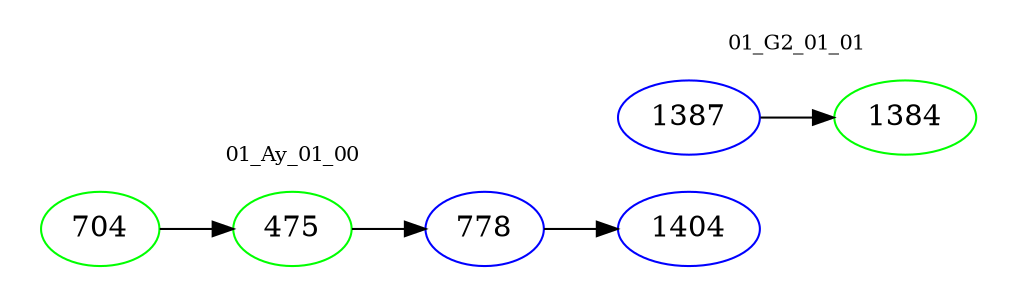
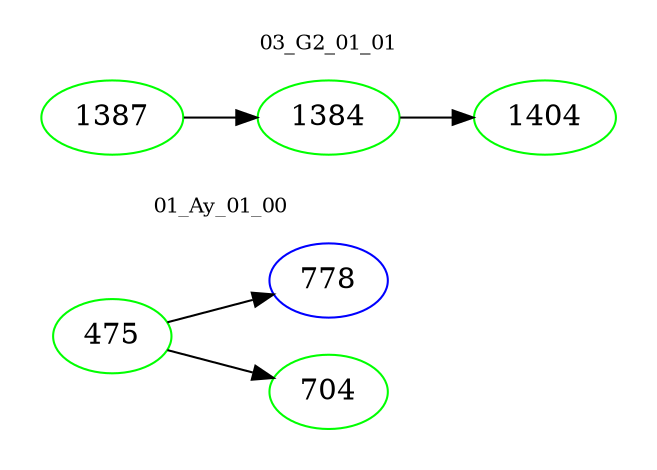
cluster "01_G2_01_01": label "01_G2_01_01" -> "03_G2_01_01"
node "1387": color blue -> green
edge "704" -> "475": reversed
edge "778" -> "1404": now "1384" -> "1404"
node "1404": color blue -> green
